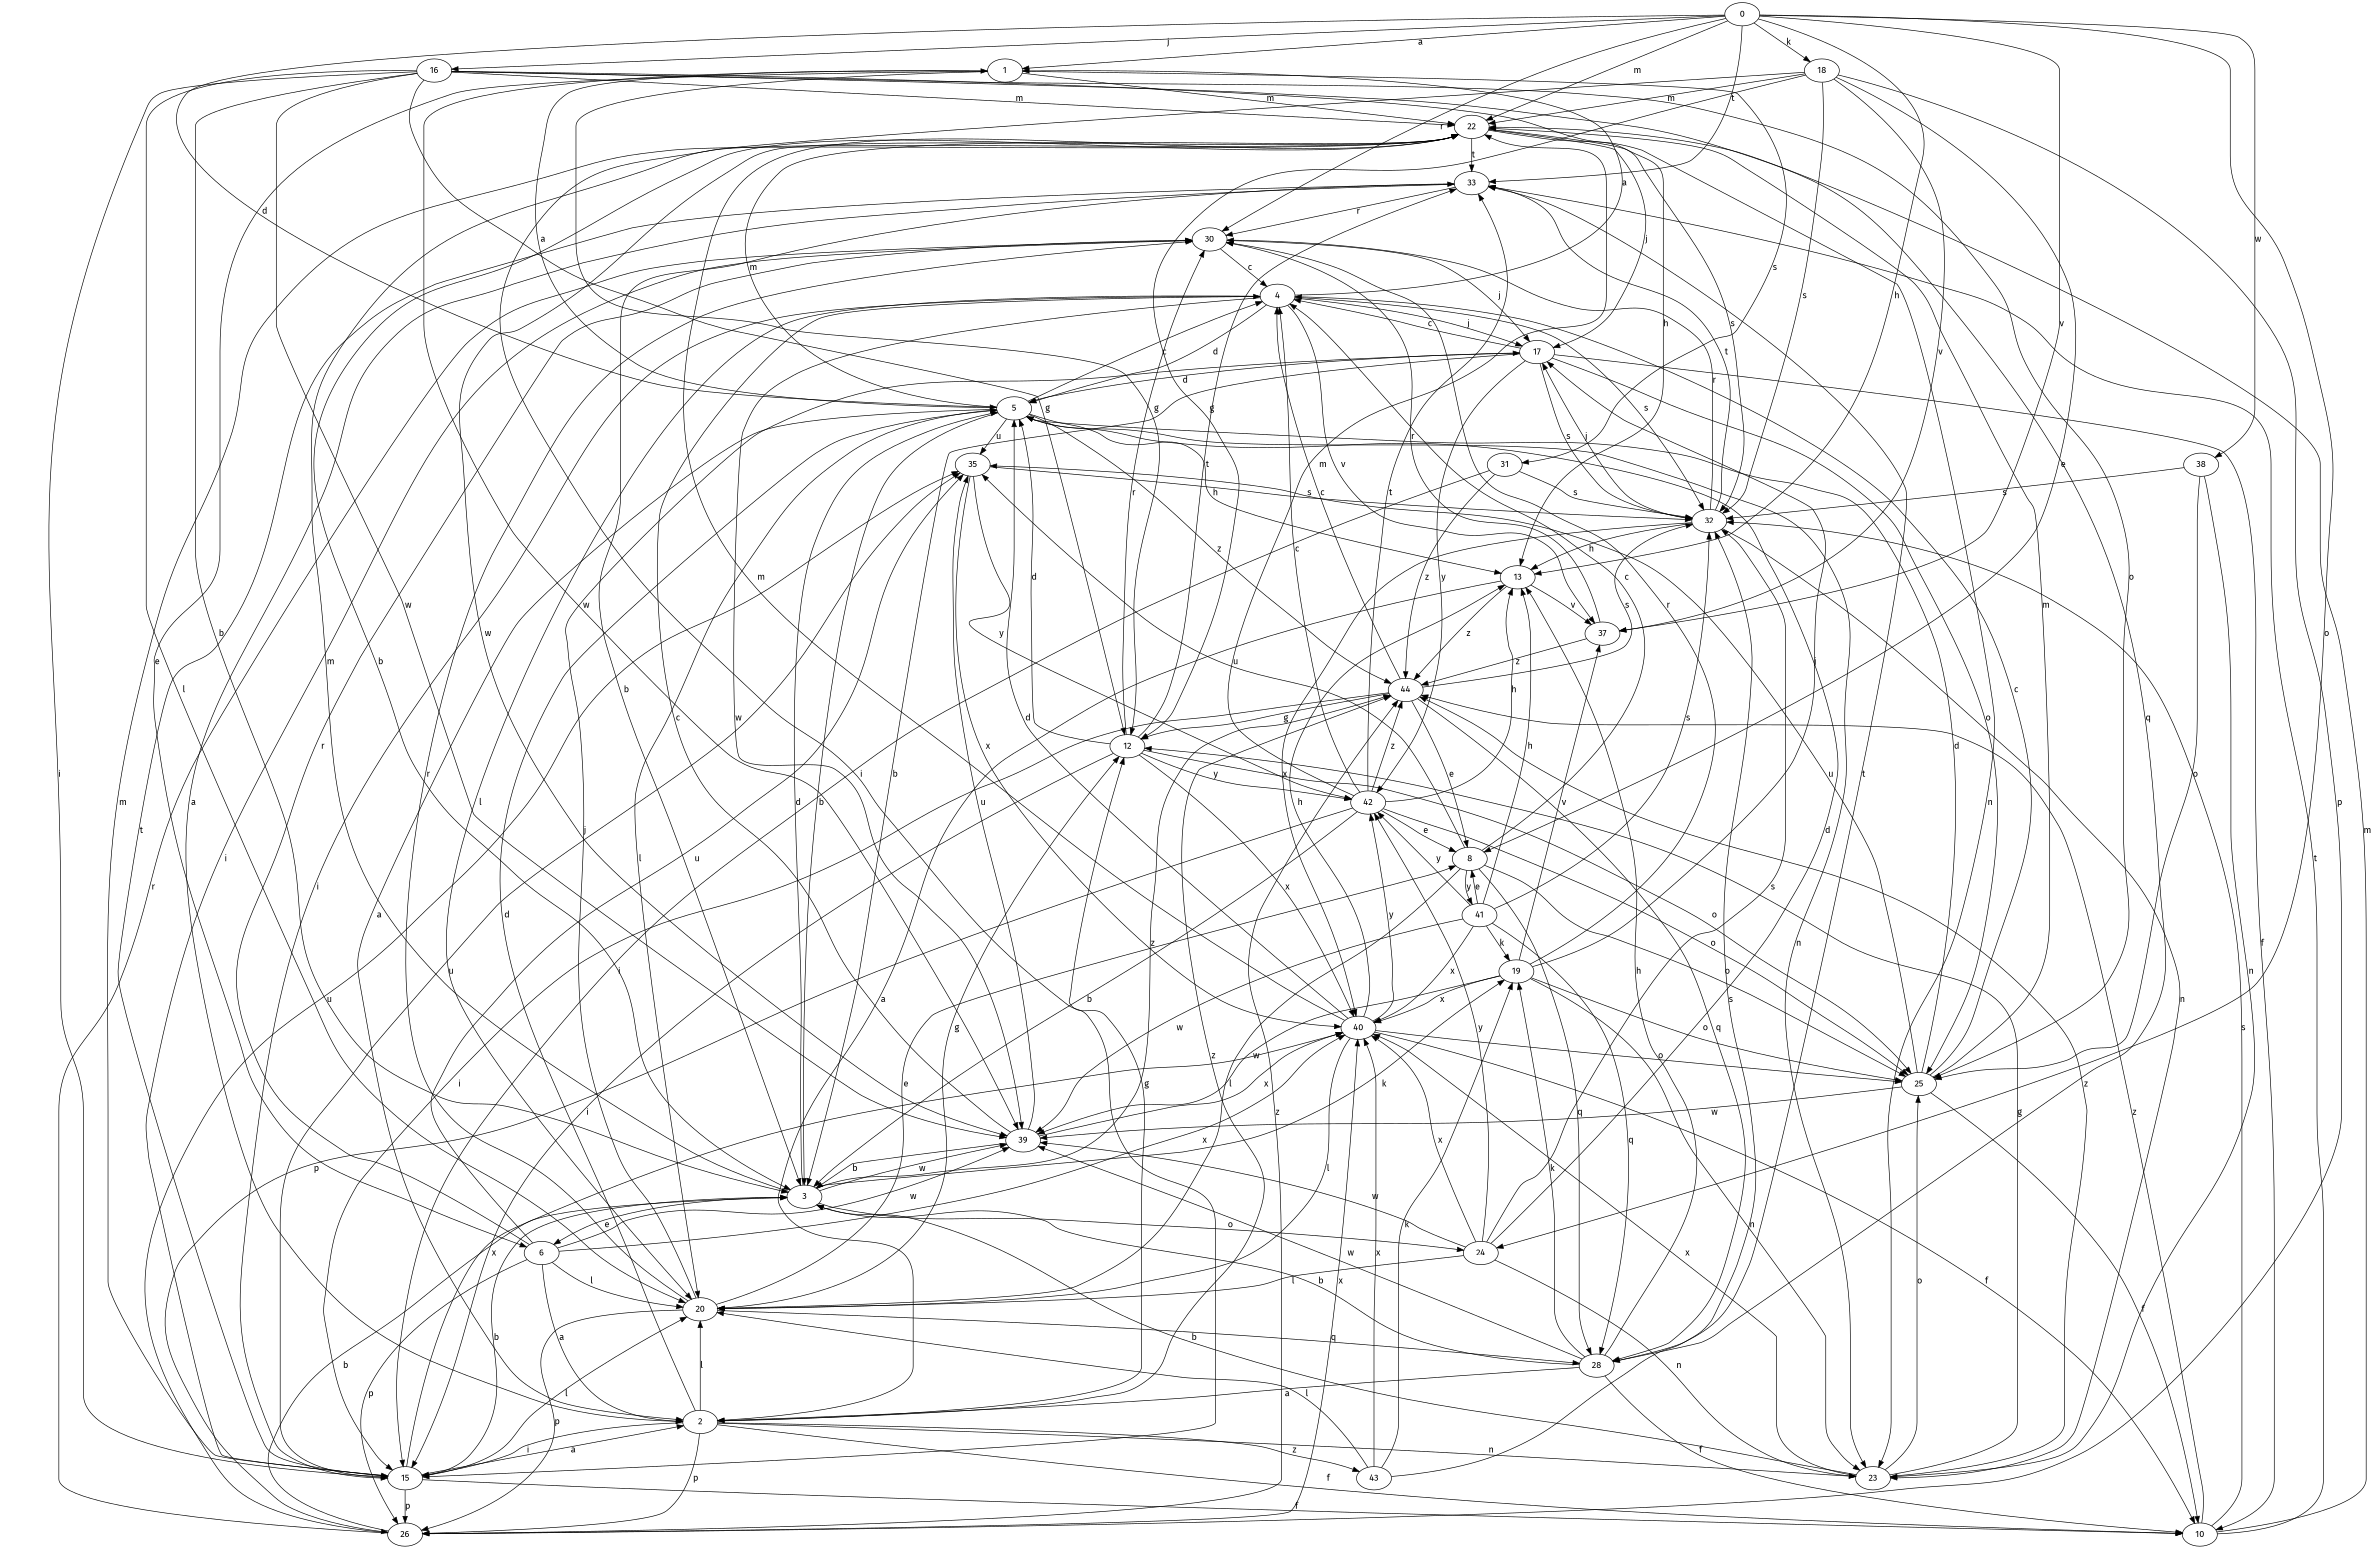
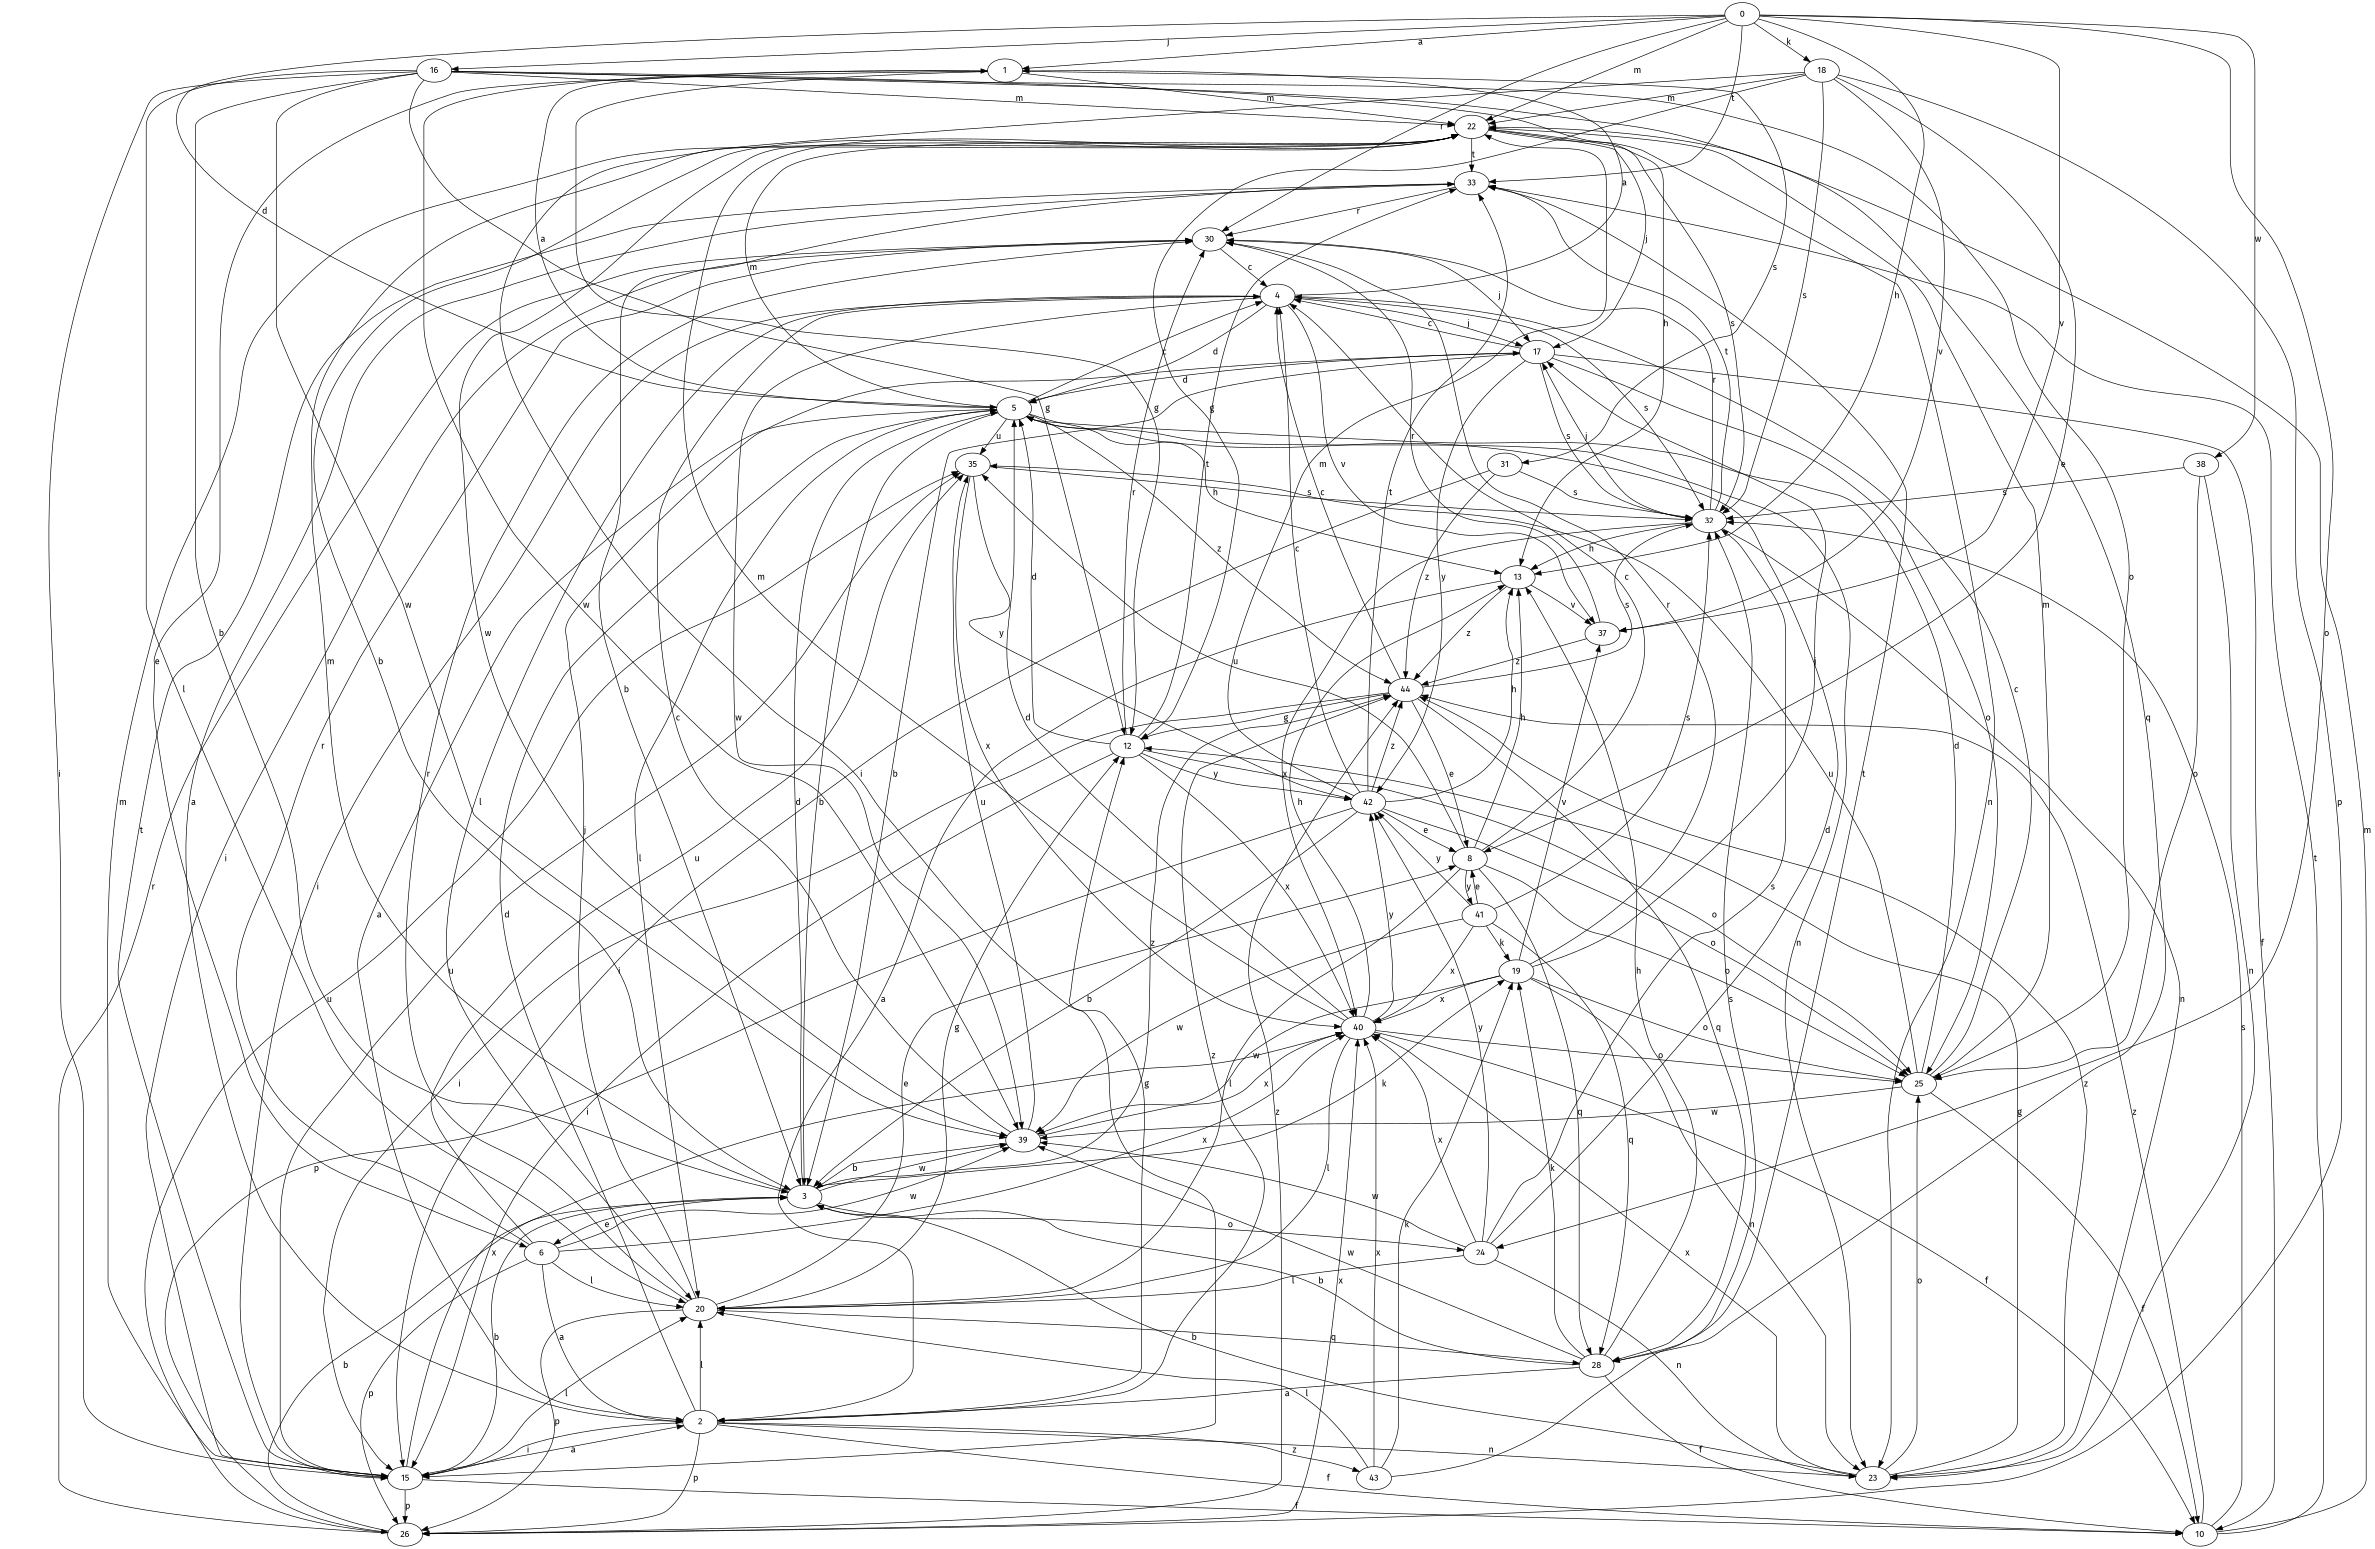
edge "41" -> "13": now "8" -> "13"
